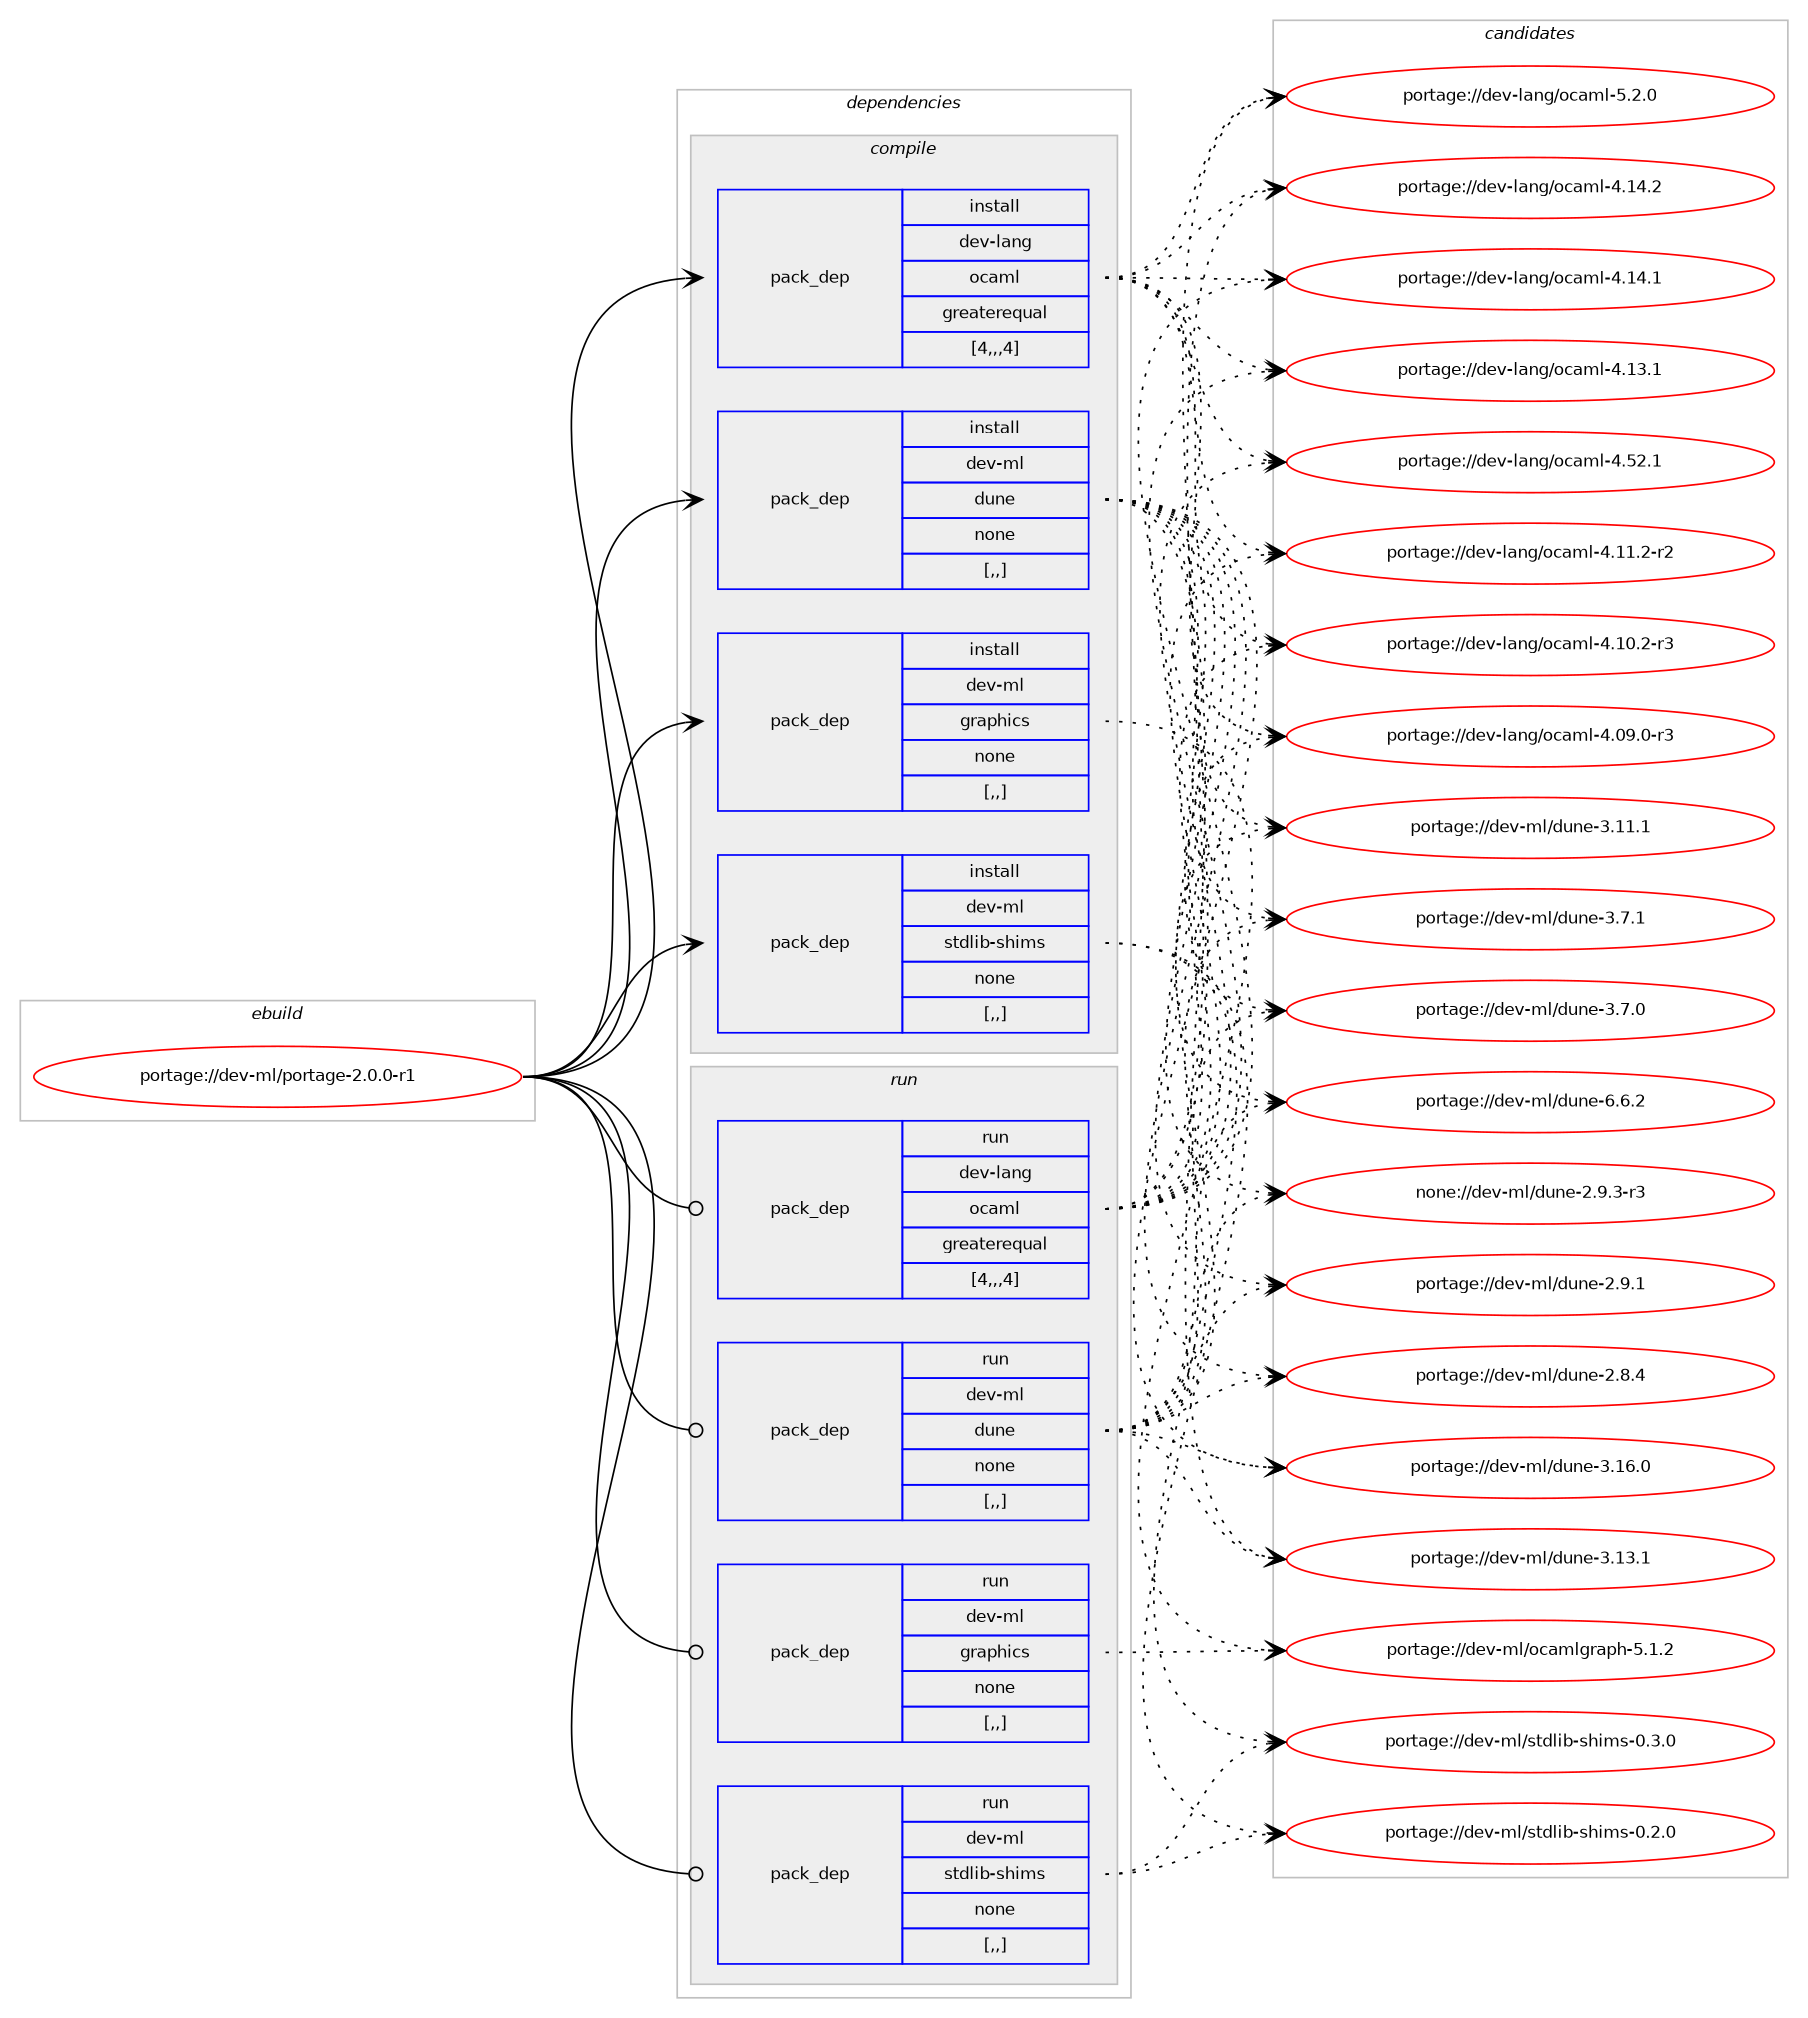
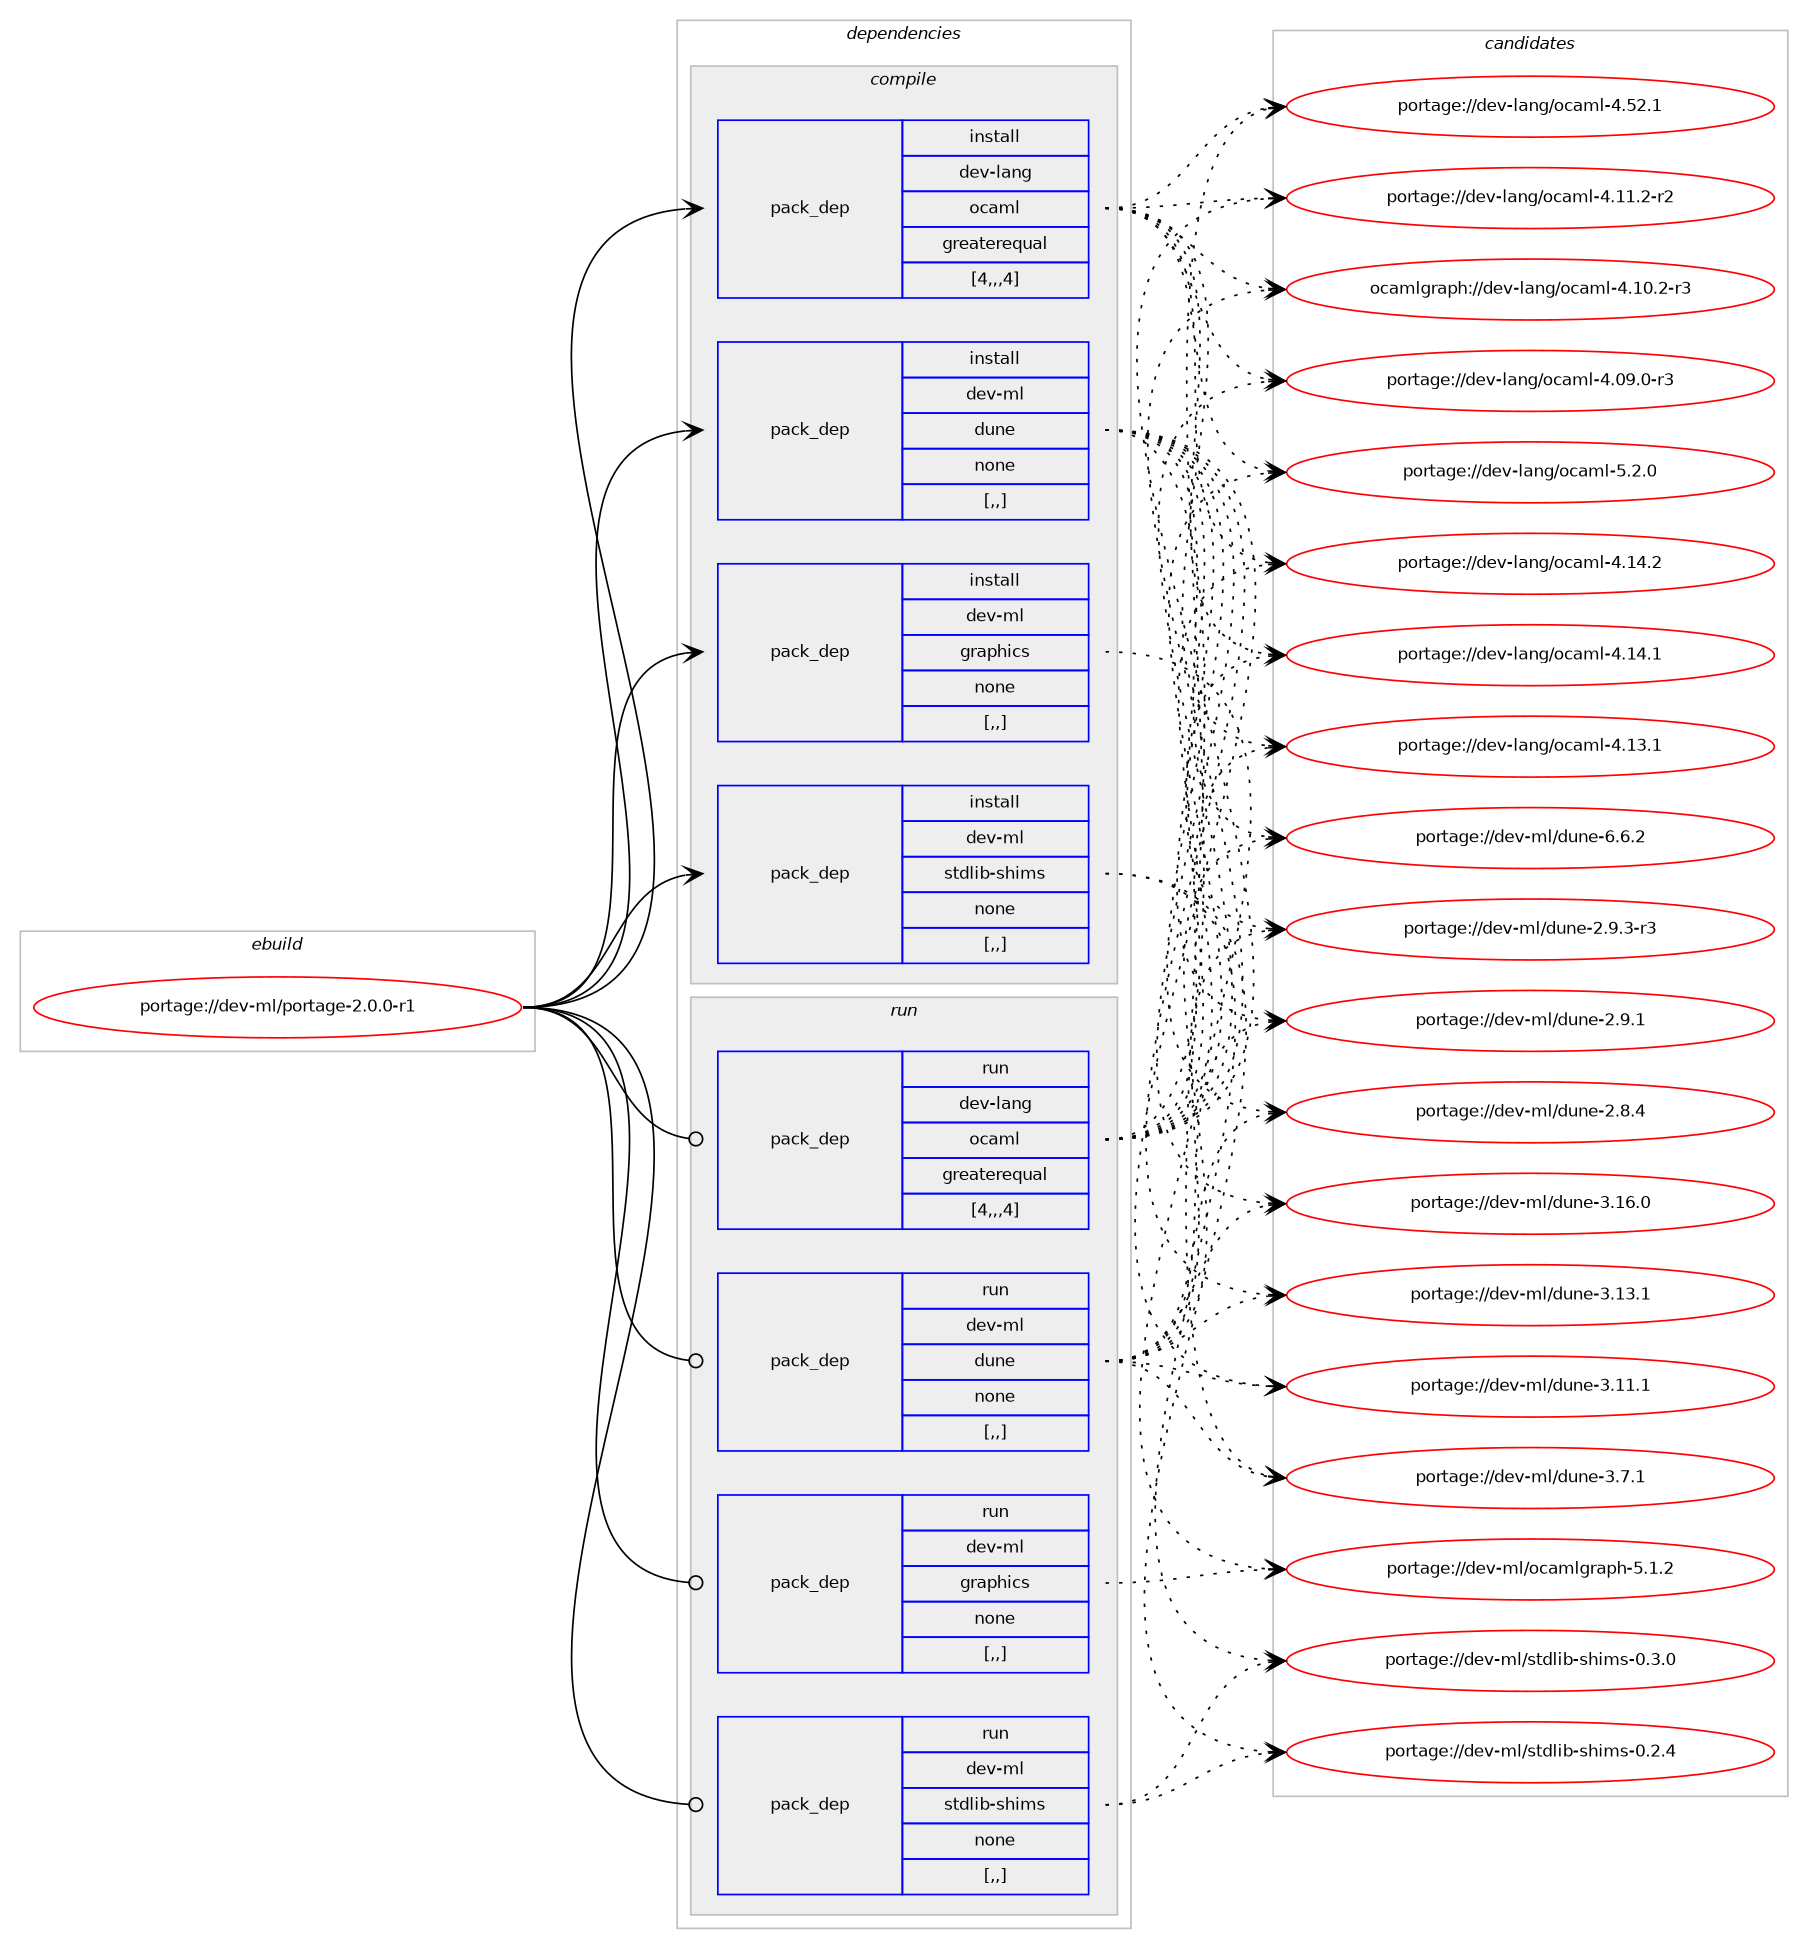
node "portage://dev-lang/ocaml-4.10.2-r3": label "portage://dev-lang/ocaml-4.10.2-r3" -> "ocamlgraph://dev-lang/ocaml-4.10.2-r3"
node "portage://dev-ml/dune-3.7.0": removed
node "none://dev-ml/dune-2.9.3-r3": label "none://dev-ml/dune-2.9.3-r3" -> "portage://dev-ml/dune-2.9.3-r3"
node "portage://dev-ml/stdlib-shims-0.2.0": label "portage://dev-ml/stdlib-shims-0.2.0" -> "portage://dev-ml/stdlib-shims-0.2.4"
